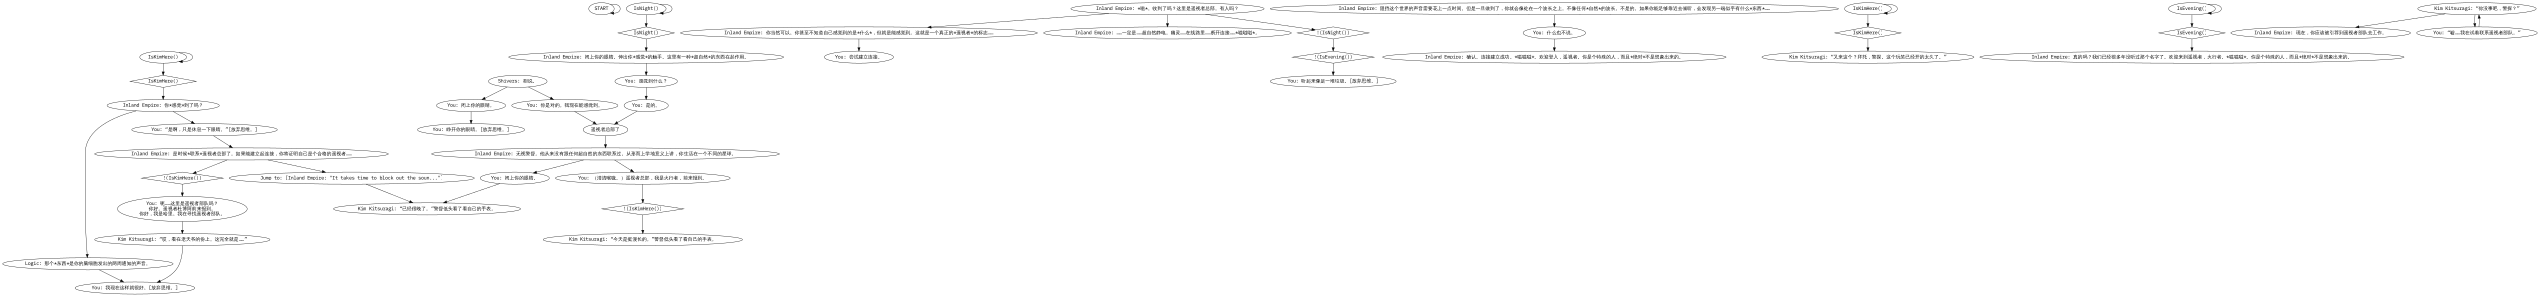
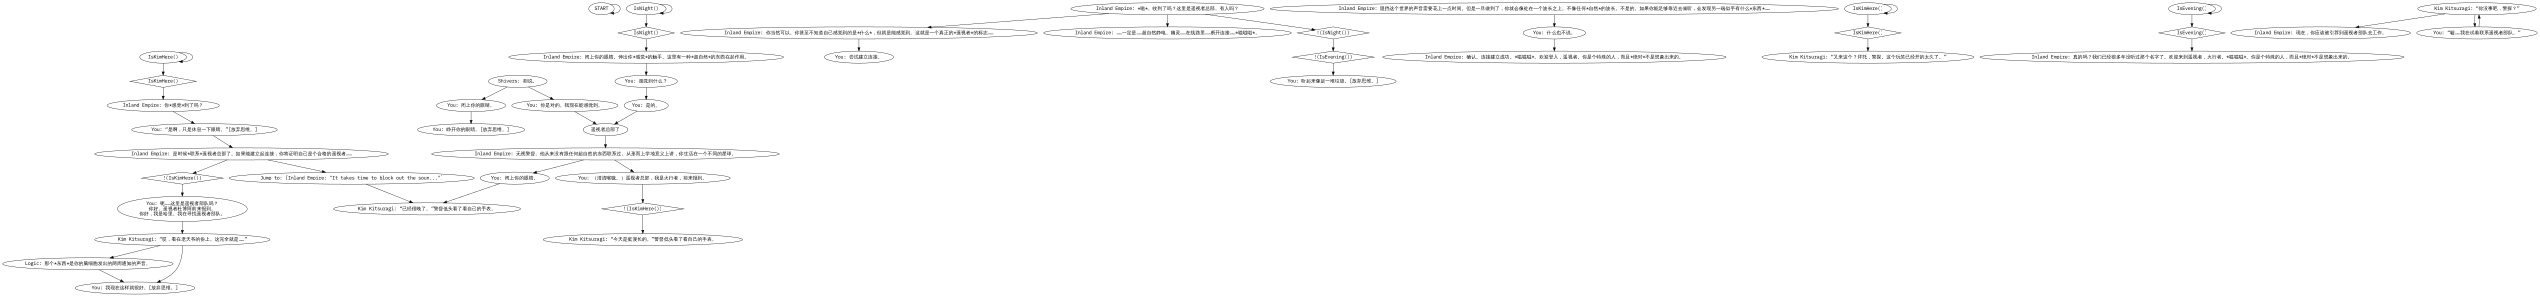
edge "Inland Empire: 你*感觉*到了吗？" -> "Logic: 那个*东西*是你的脑细胞发出的两周通知的声音。": now "Kim Kitsuragi: “哎，看在老天爷的份上。这完全就是……”" -> "Logic: 那个*东西*是你的脑细胞发出的两周通知的声音。"
